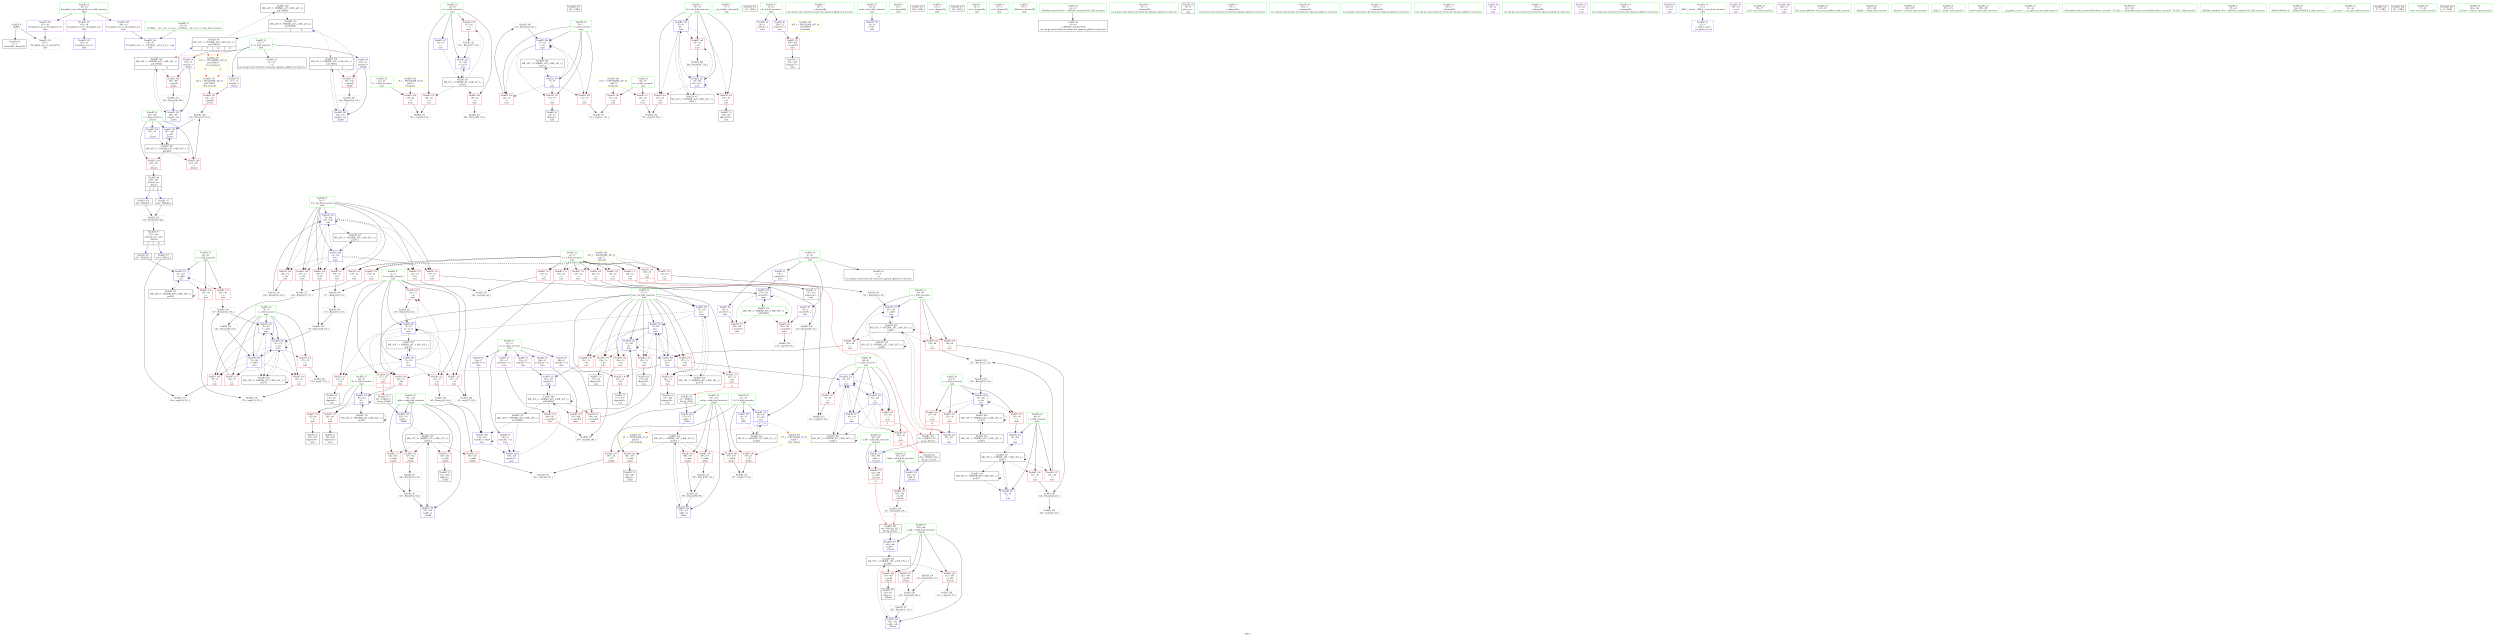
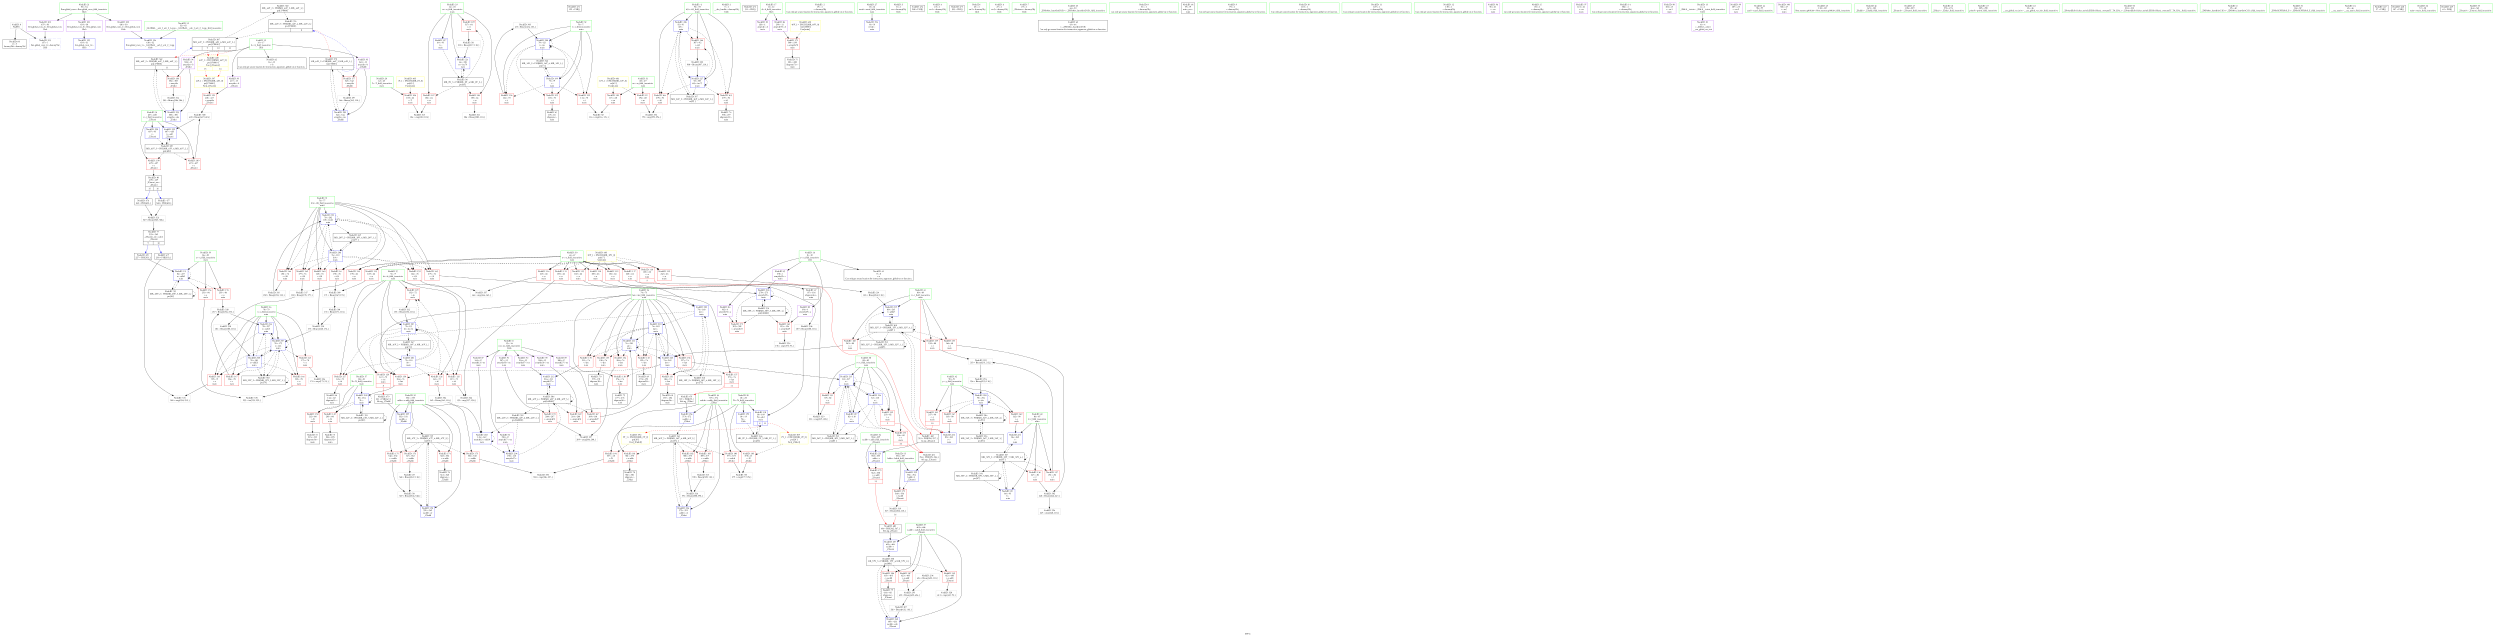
node "NodeID: 358": color green -> black
node "NodeID: 335": text "233 = cmp(231, 232, )" -> "233 = ios(231, 232, )"
